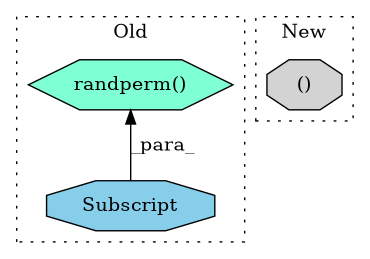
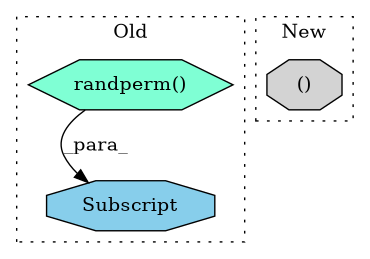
edge "Subscript" -> "randperm()": reversed
